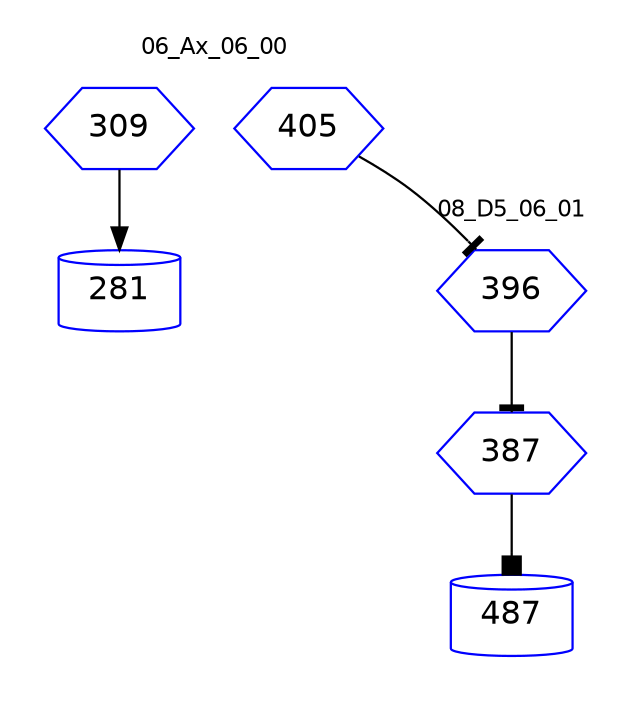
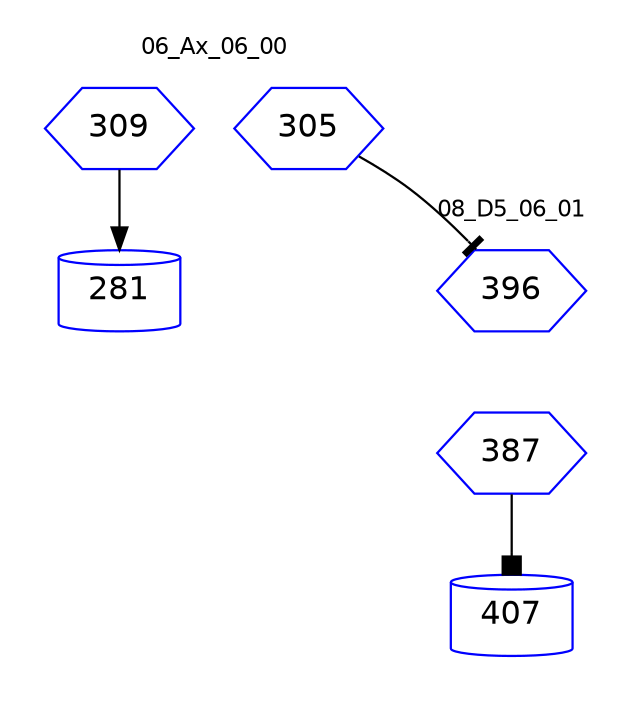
node "405": label "405" -> "305"
edge "396" -> "387": removed
node "487": label "487" -> "407"
